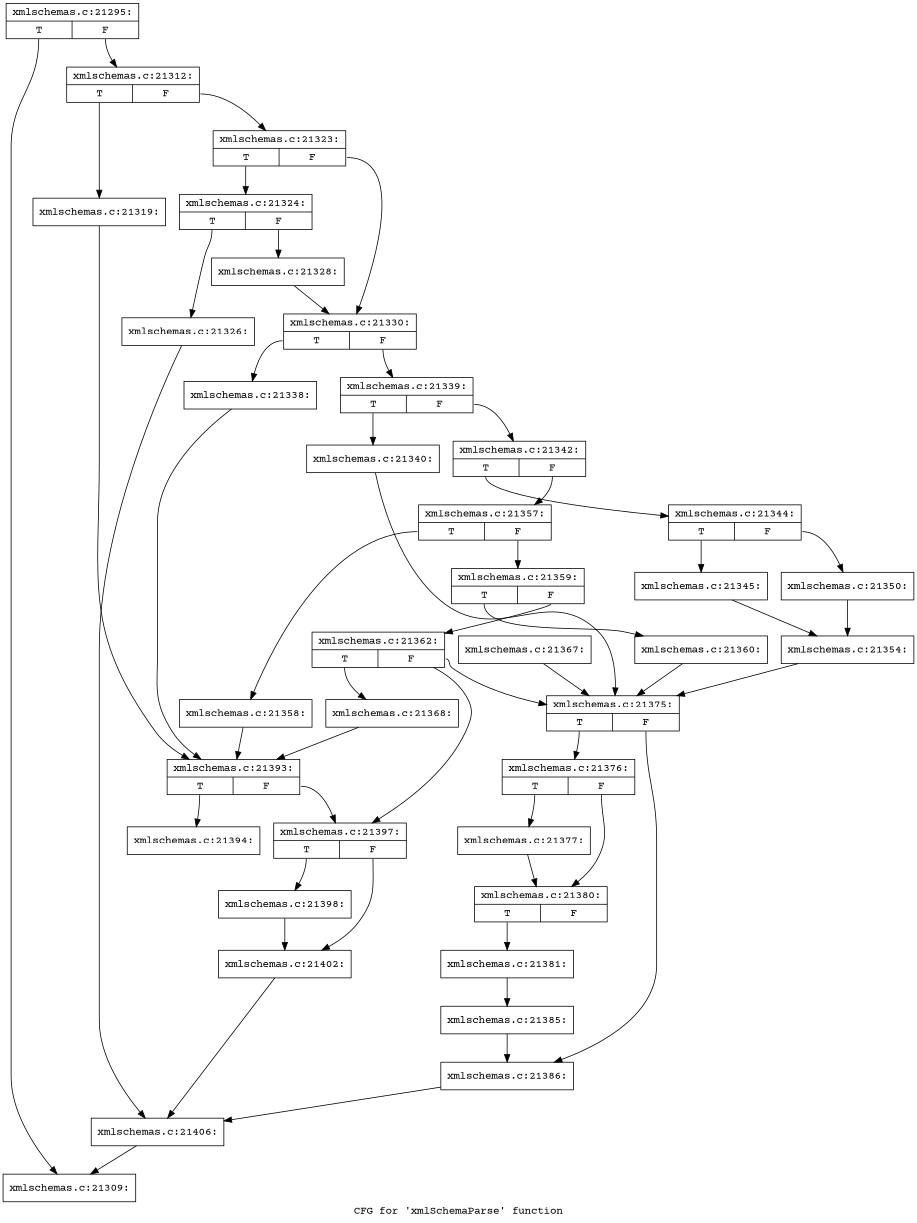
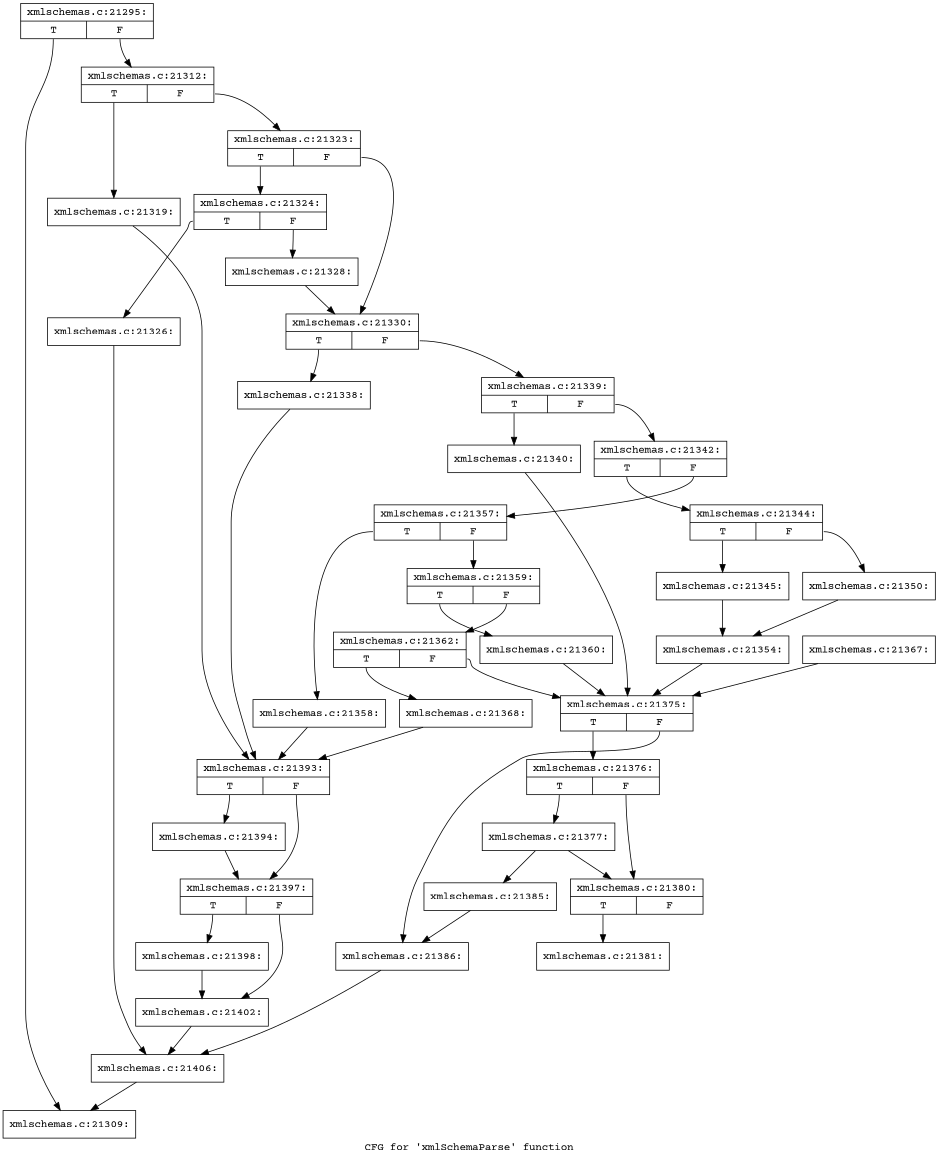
edge "xmlschemas.c:21362:" -> "xmlschemas.c:21397:": now "xmlschemas.c:21394:" -> "xmlschemas.c:21397:"
edge "xmlschemas.c:21381:" -> "xmlschemas.c:21385:": now "xmlschemas.c:21377:" -> "xmlschemas.c:21385:"
